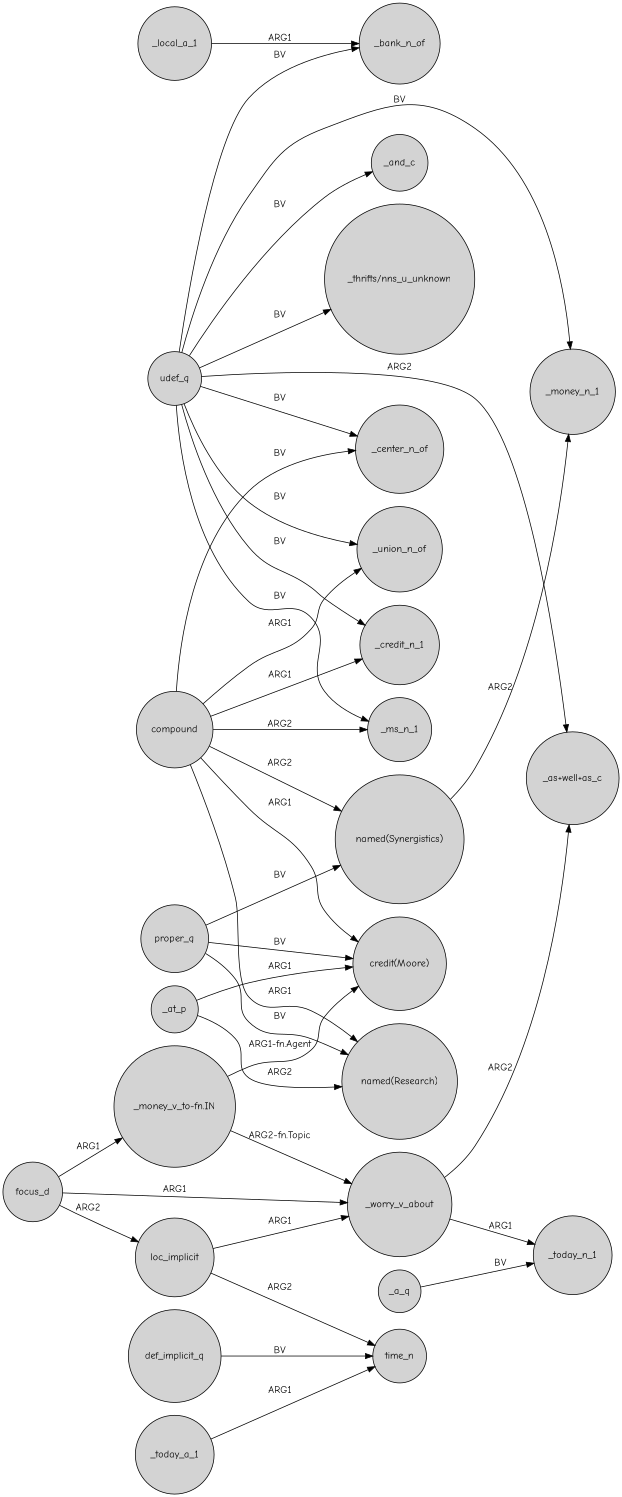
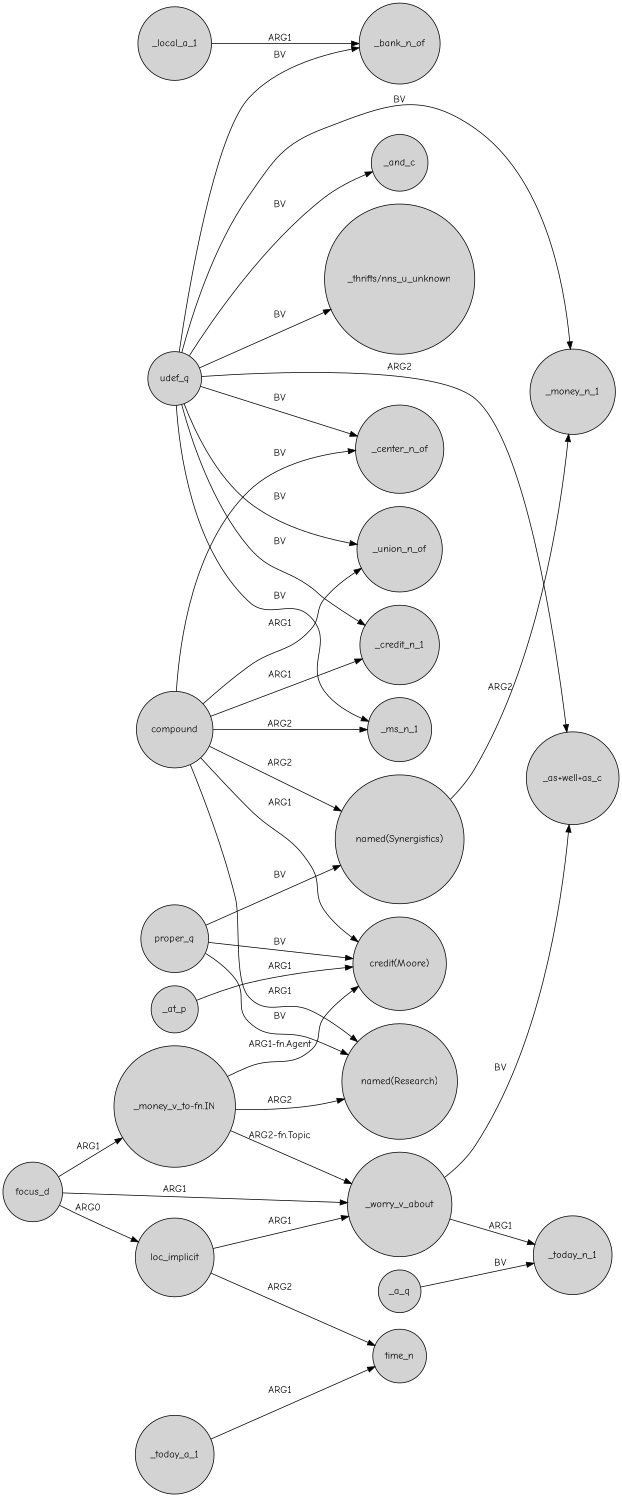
edge "_worry_v_about" -> "_as+well+as_c": label "ARG2" -> "BV"
edge "_at_p" -> "named(Research)": now "_money_v_to-fn.IN" -> "named(Research)"
edge "focus_d" -> "loc_implicit": label "ARG2" -> "ARG0"
node "def_implicit_q": removed
